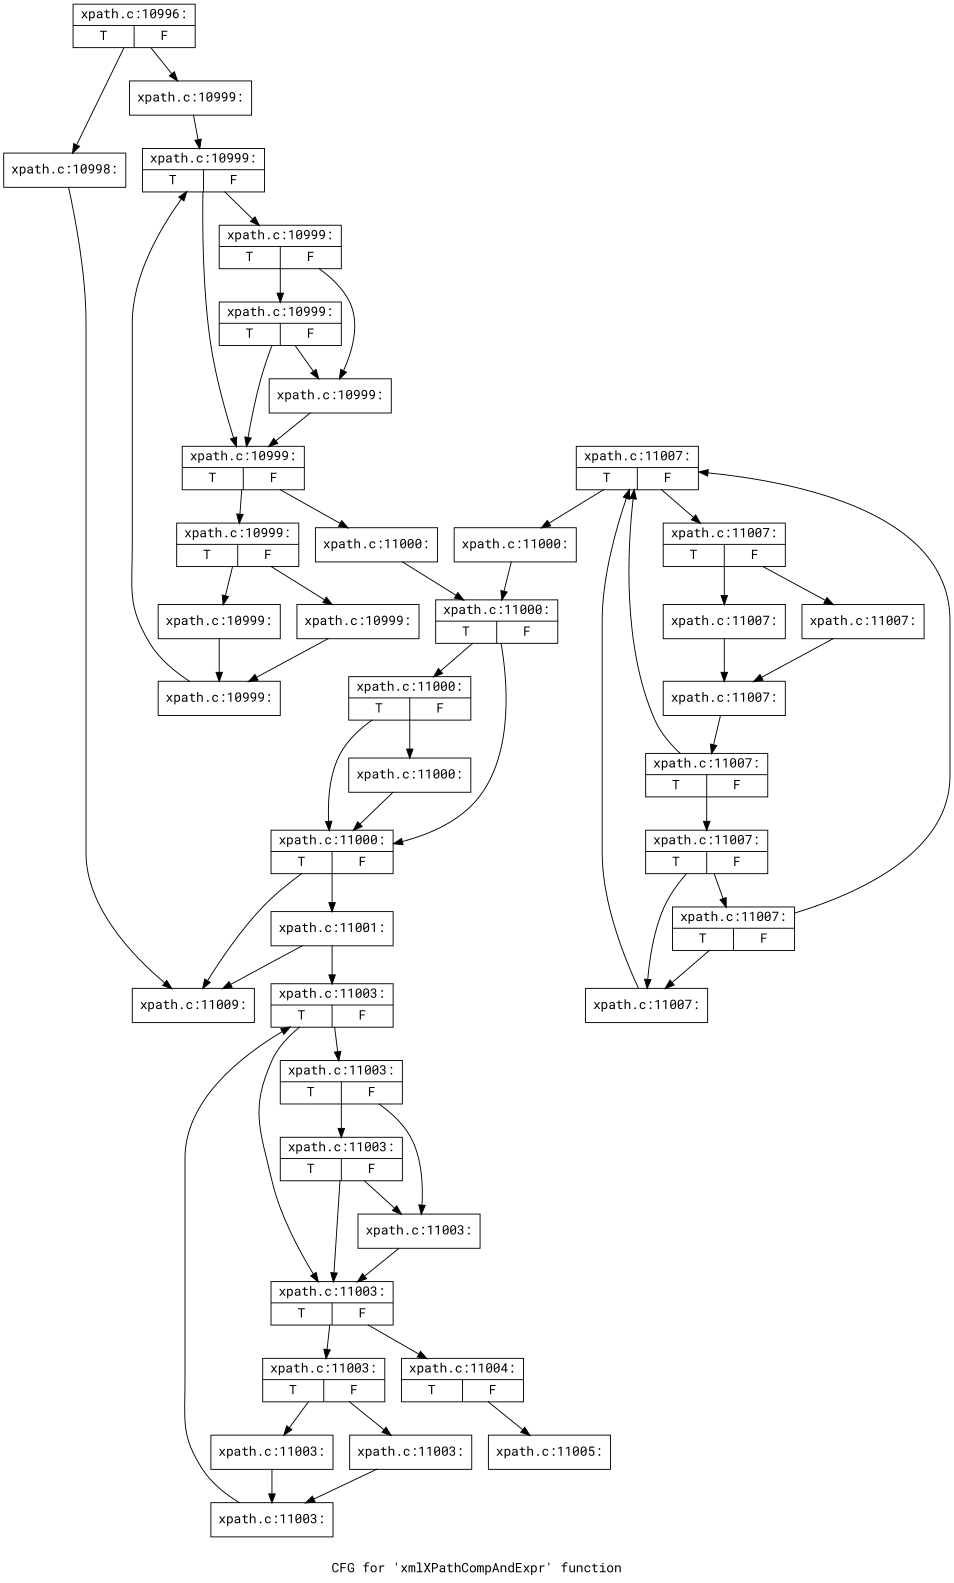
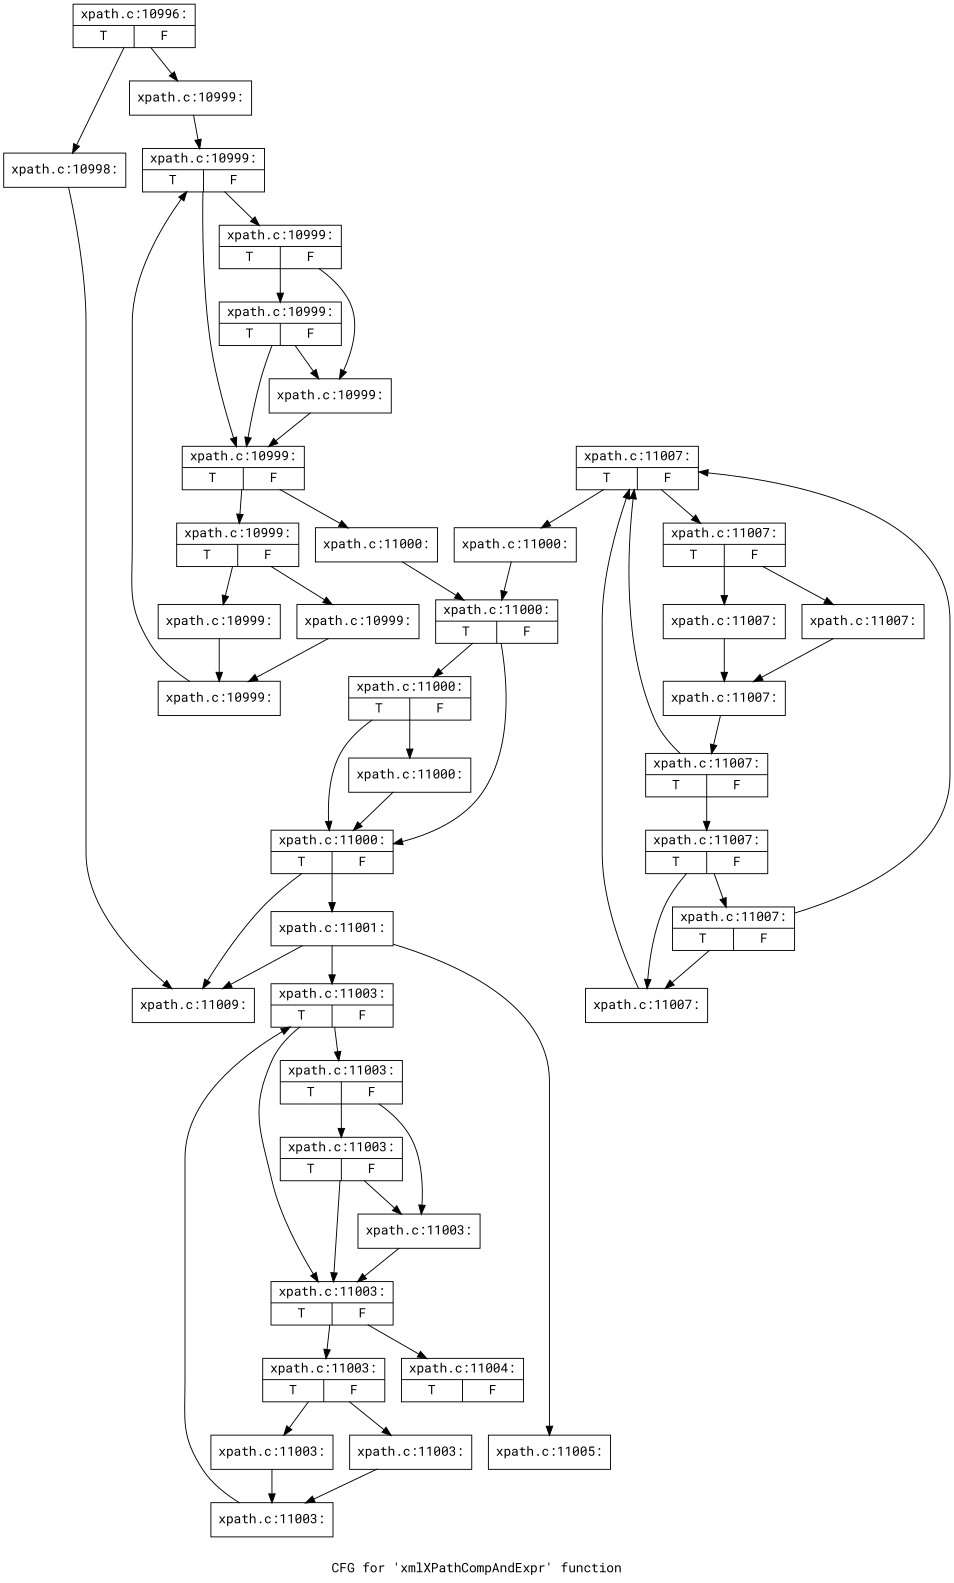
edge "xpath.c:11004:" -> "xpath.c:11005:": now "xpath.c:11001:" -> "xpath.c:11005:"
